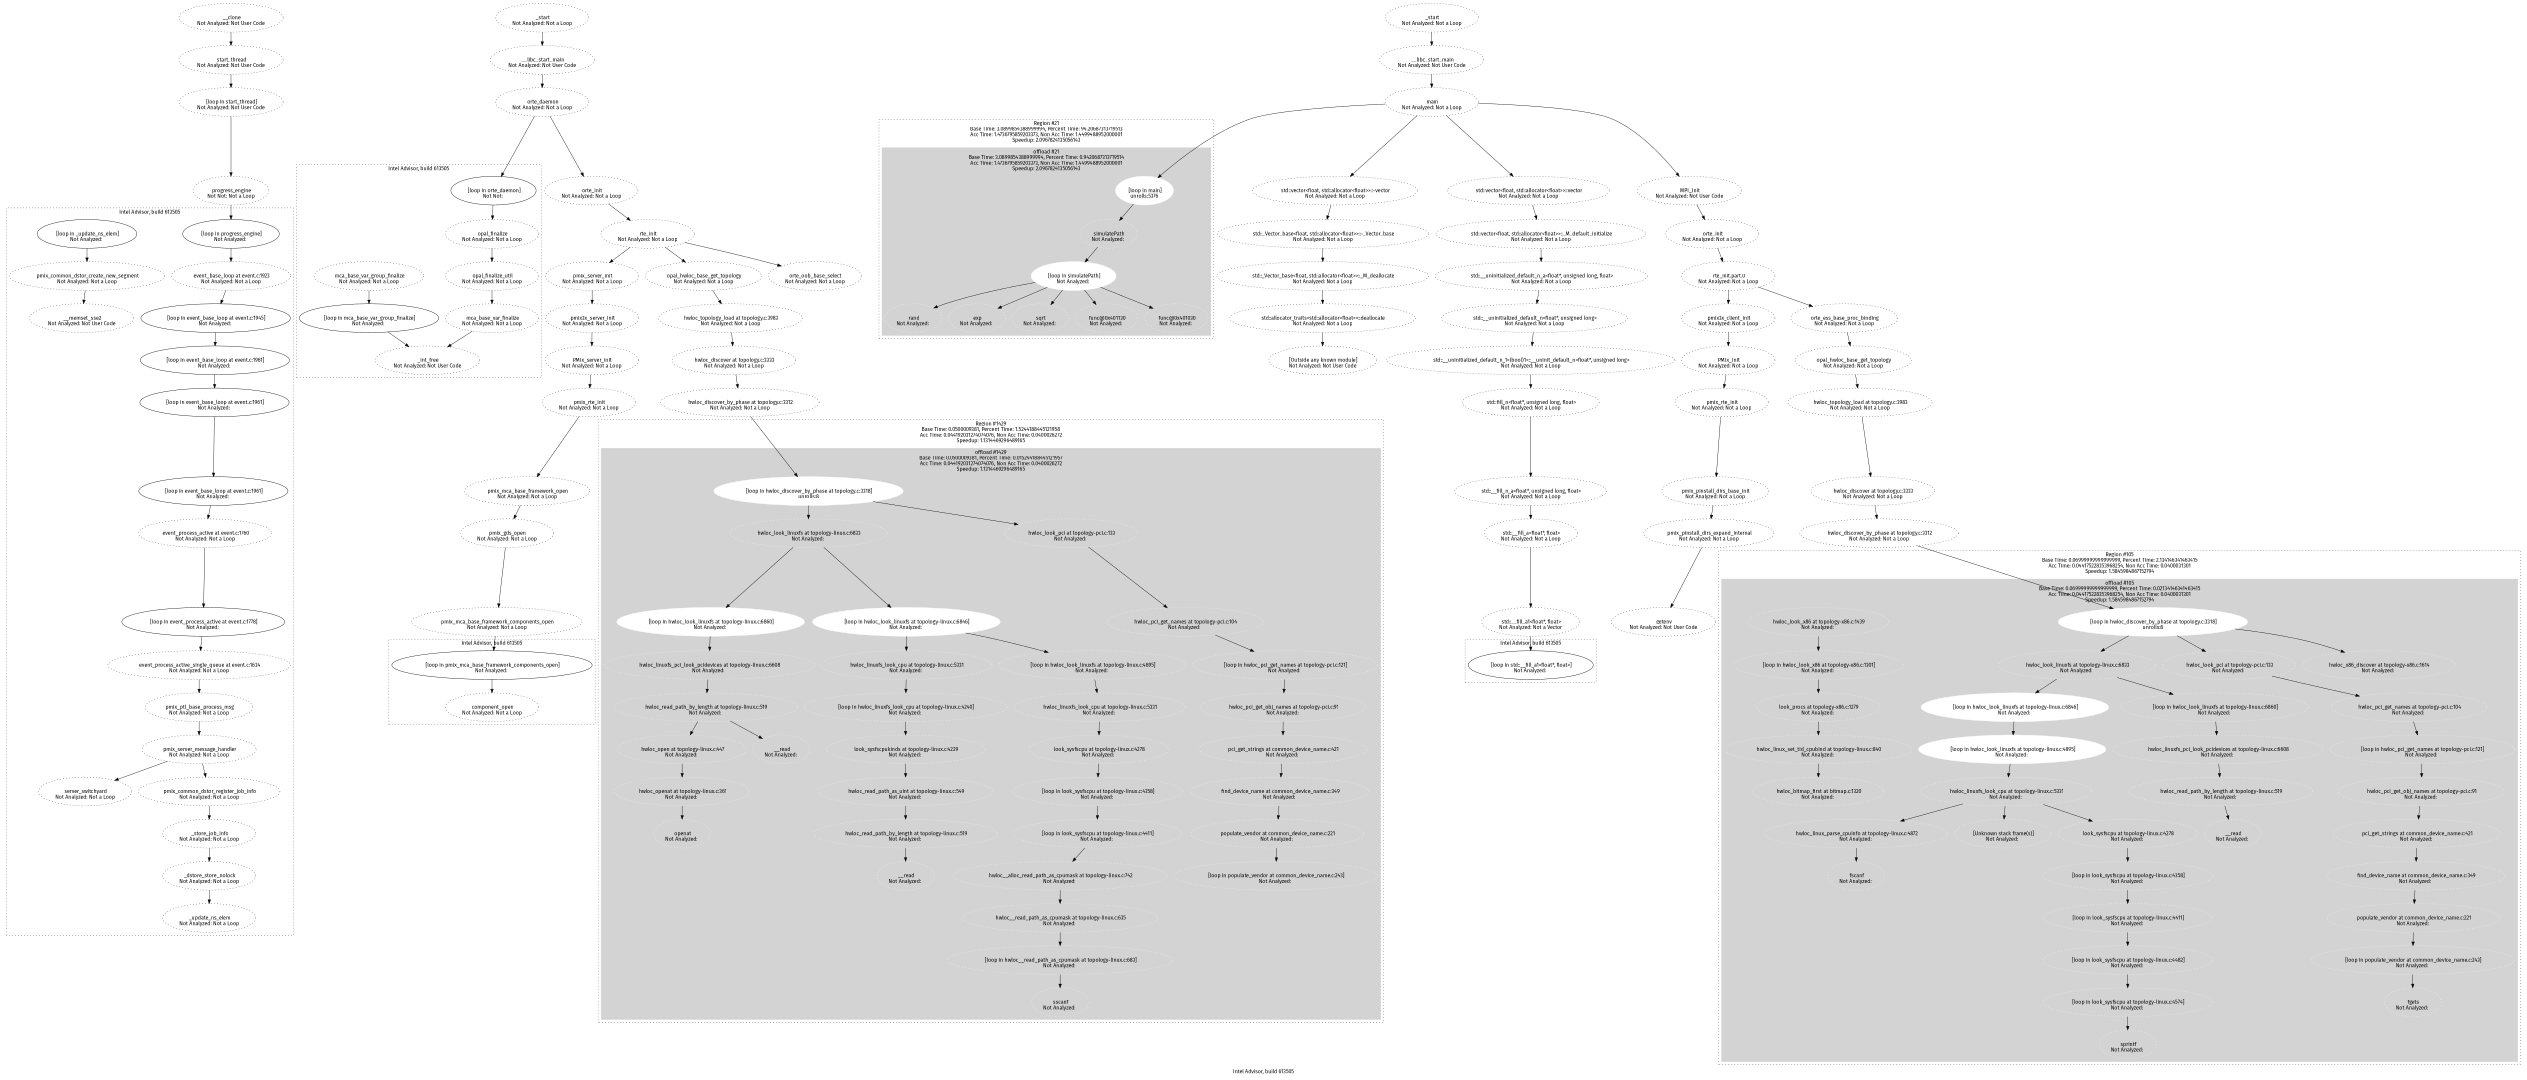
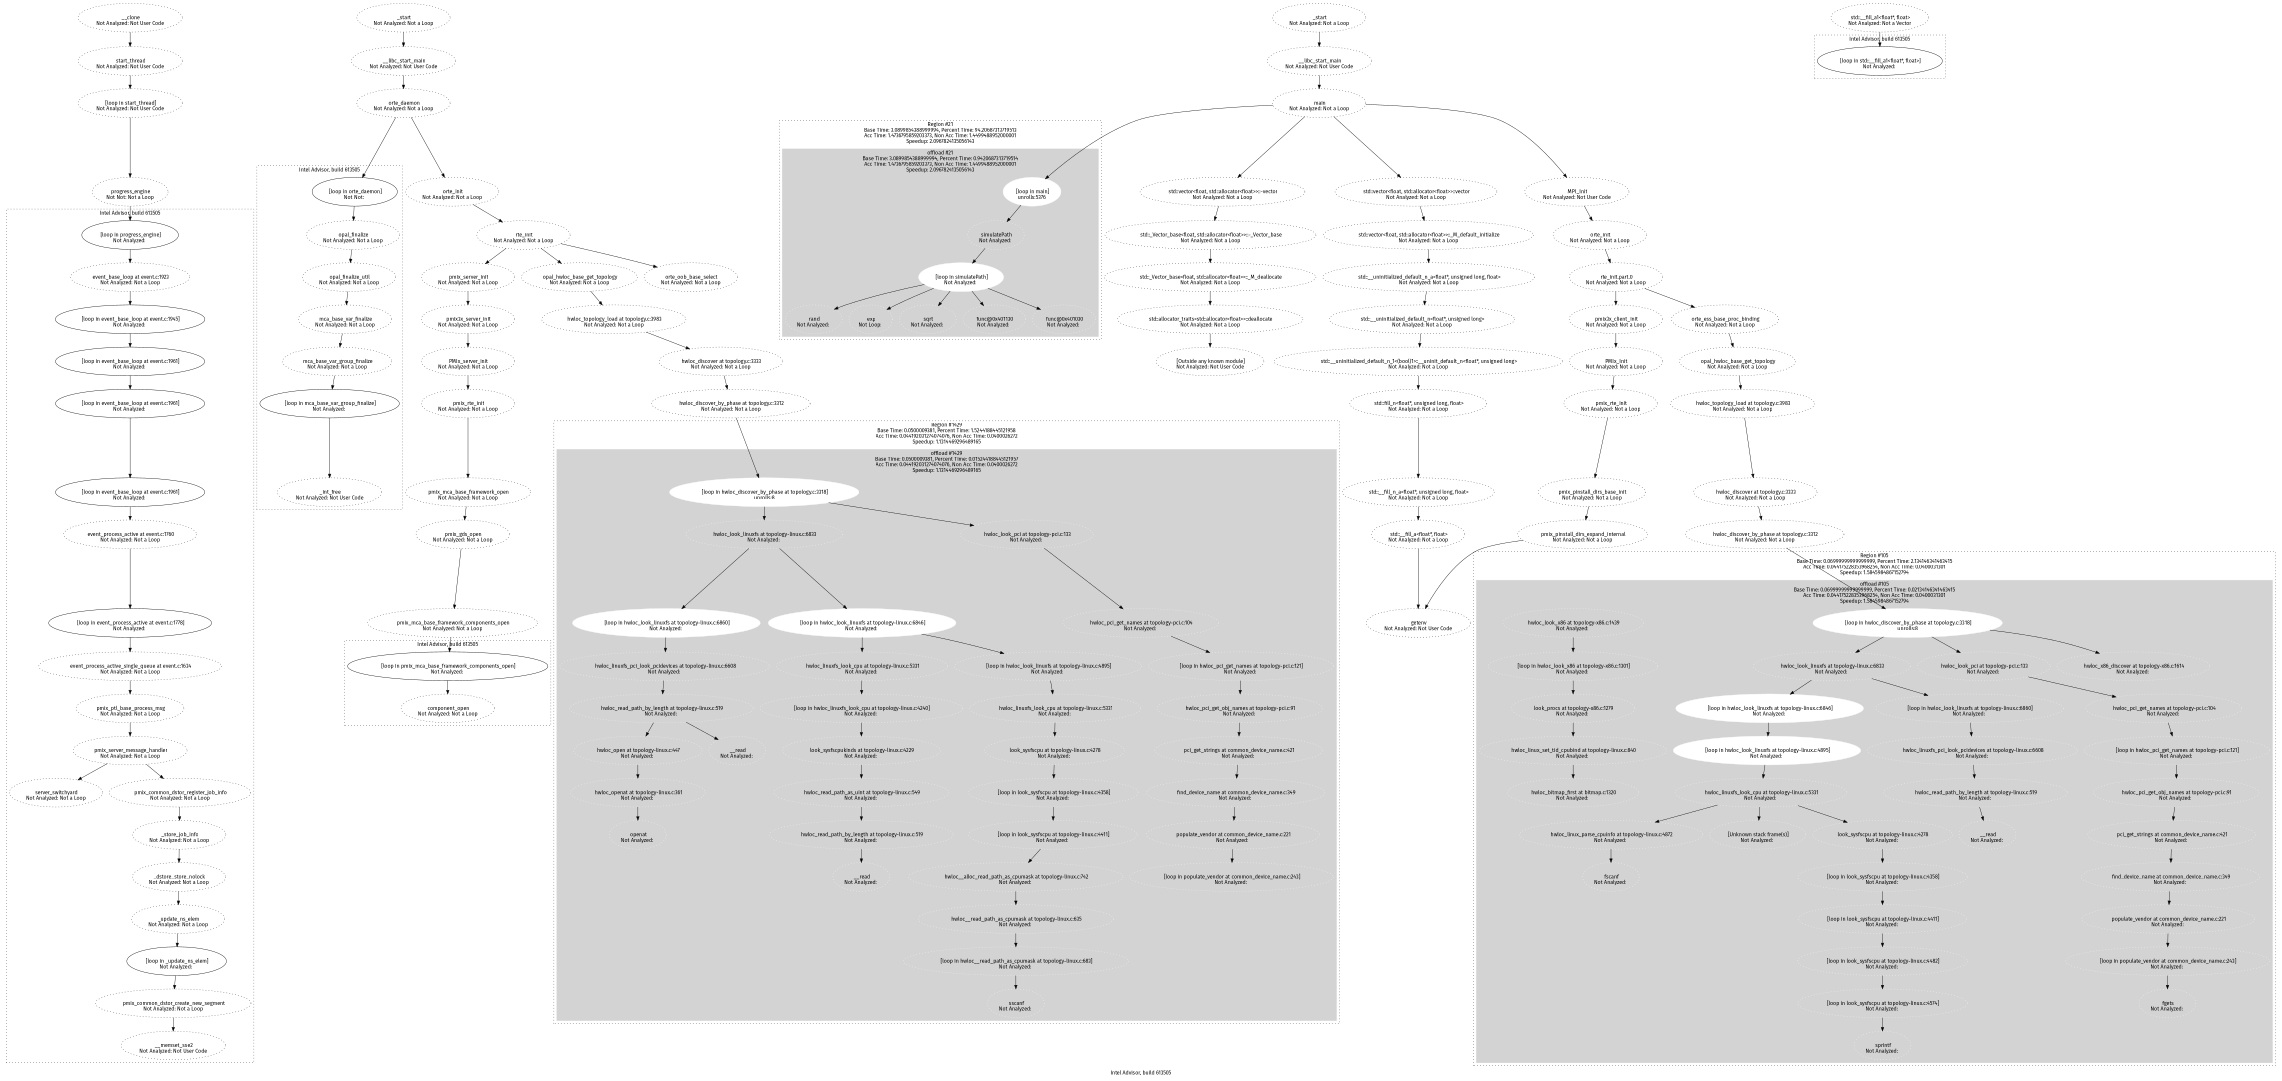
node "exp Not Analyzed:": label "exp Not Analyzed:" -> "exp Not Loop:"
edge "mca_base_var_finalize Not Analyzed: Not a Loop" -> "_int_free Not Analyzed: Not User Code": now "mca_base_var_finalize Not Analyzed: Not a Loop" -> "mca_base_var_group_finalize Not Analyzed: Not a Loop"
edge "std::__fill_a<float*, float> Not Analyzed: Not a Loop" -> "std::__fill_a1<float*, float> Not Analyzed: Not a Vector": now "std::__fill_a<float*, float> Not Analyzed: Not a Loop" -> "getenv Not Analyzed: Not User Code"
edge "_update_ns_elem Not Analyzed: Not a Loop" -> "[loop in _update_ns_elem] Not Analyzed:": added
